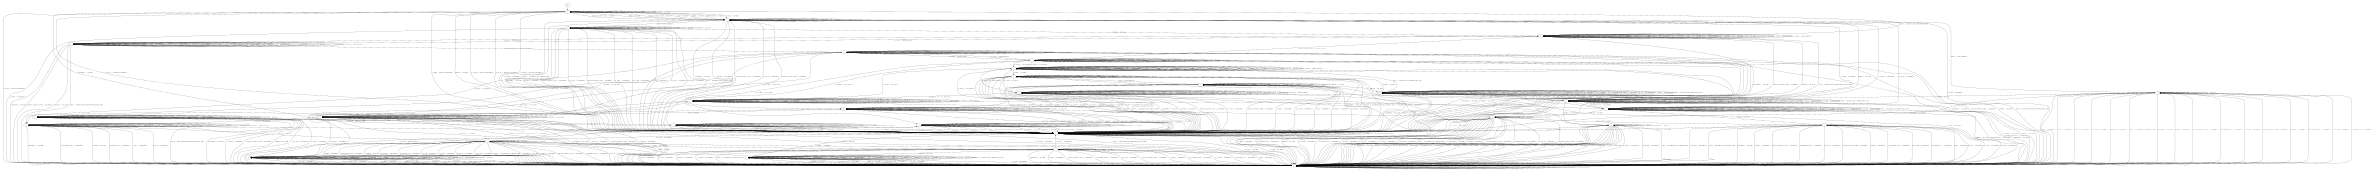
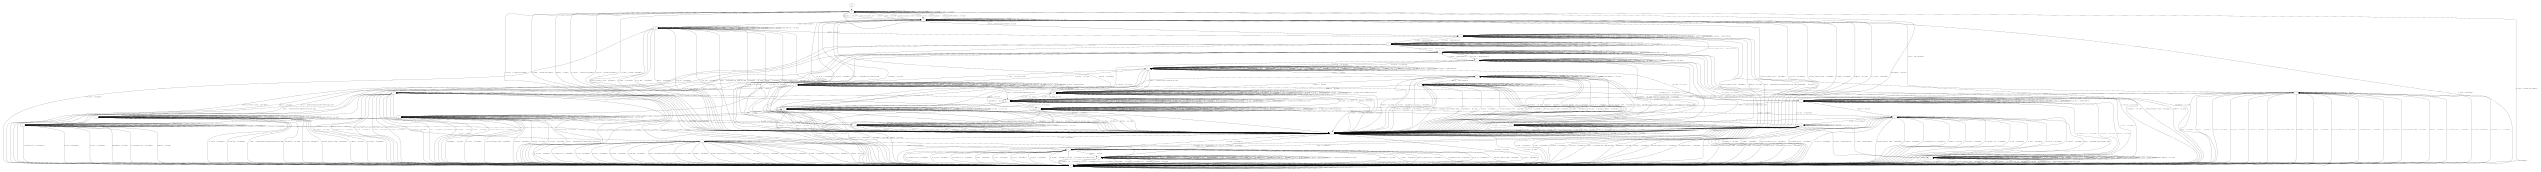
edge "c" -> "cc": reversed
